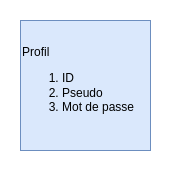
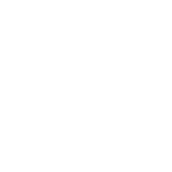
node "Profil ID Pseudo Mot de passe": removed
